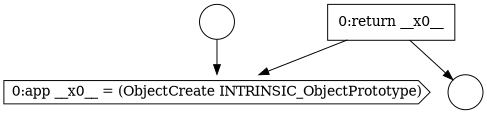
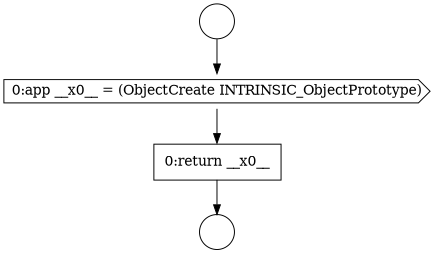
edge "0:return __x0__" -> "0:app __x0__ = (ObjectCreate INTRINSIC_ObjectPrototype)": reversed
